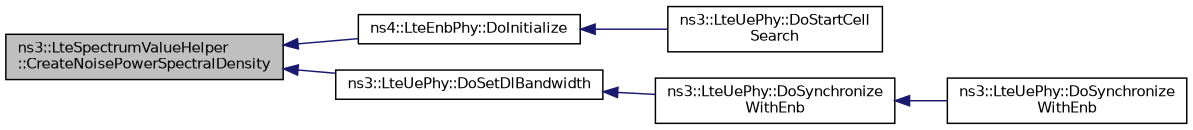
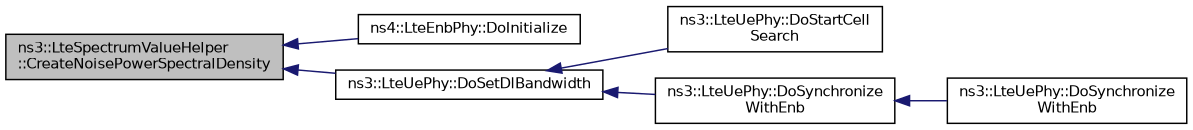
edge "ns3::LteUePhy::DoStartCell Search" -> "ns4::LteEnbPhy::DoInitialize": now "ns3::LteUePhy::DoStartCell Search" -> "ns3::LteUePhy::DoSetDlBandwidth"
